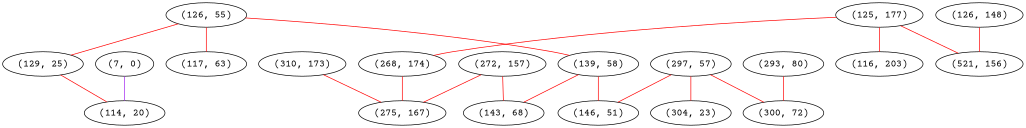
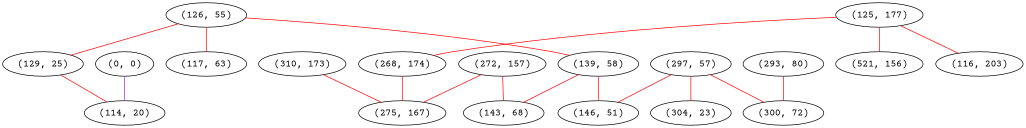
node "(126, 148)": removed
node "(7, 0)": label "(7, 0)" -> "(0, 0)"
